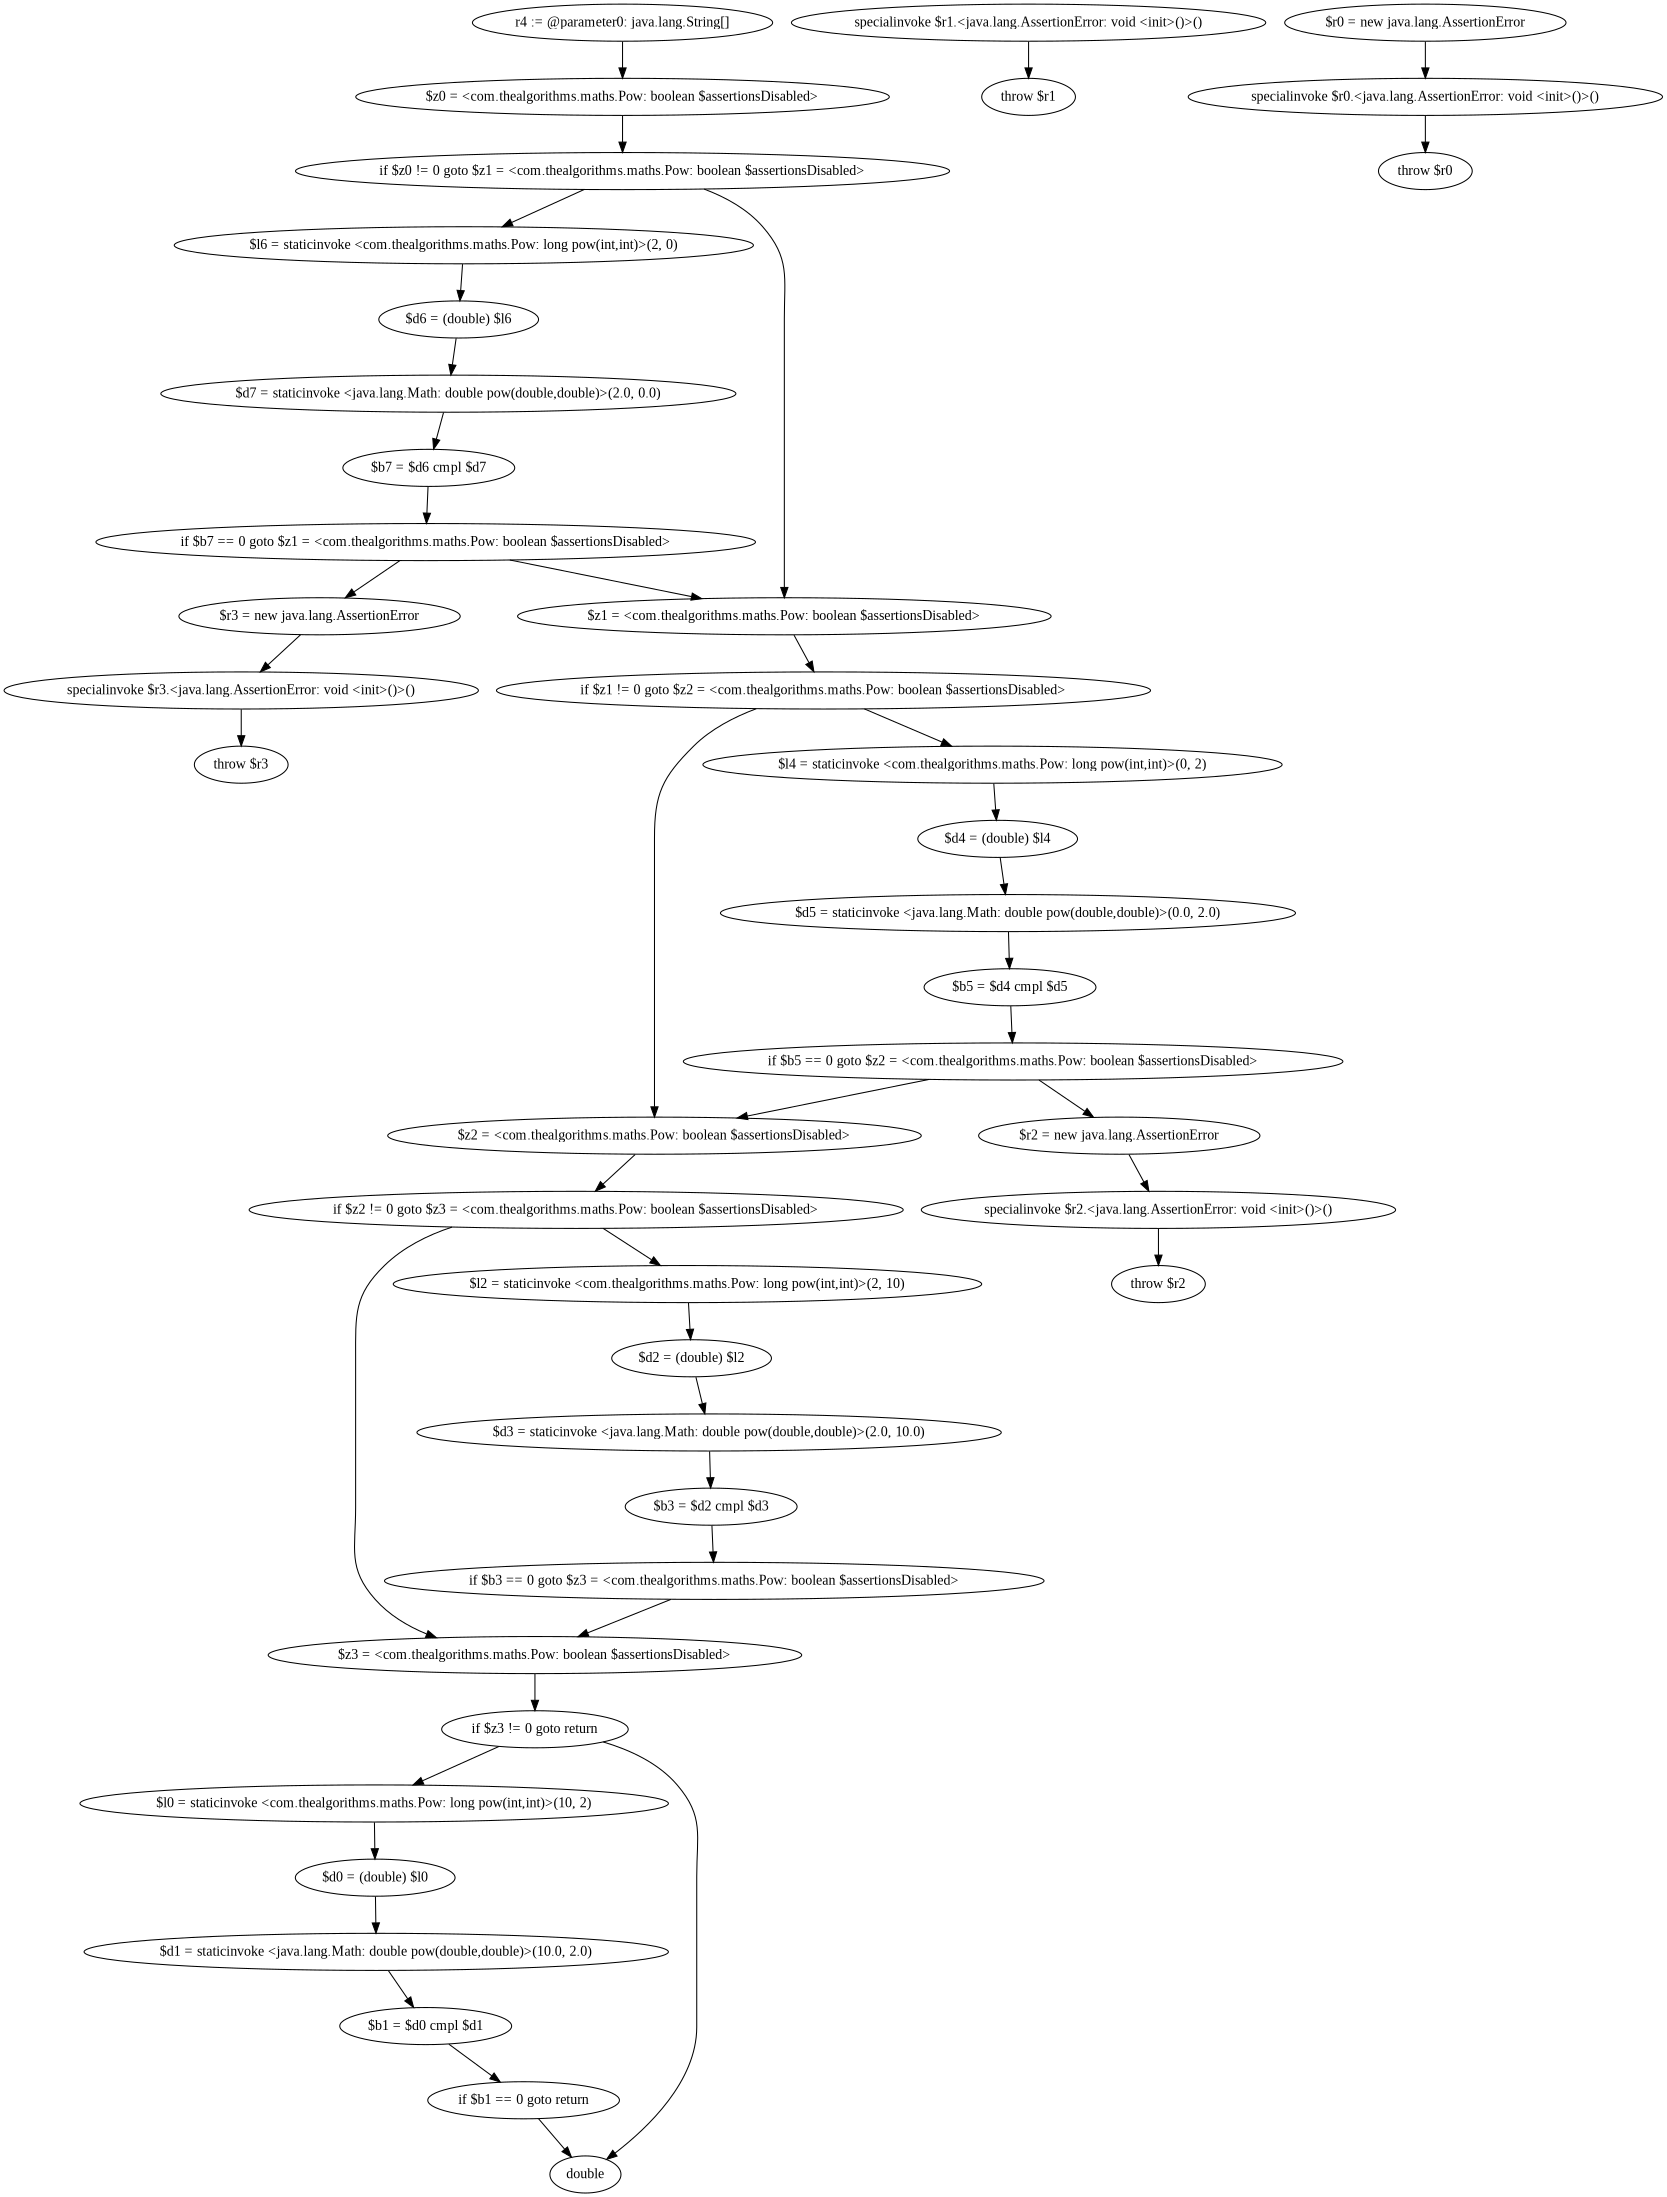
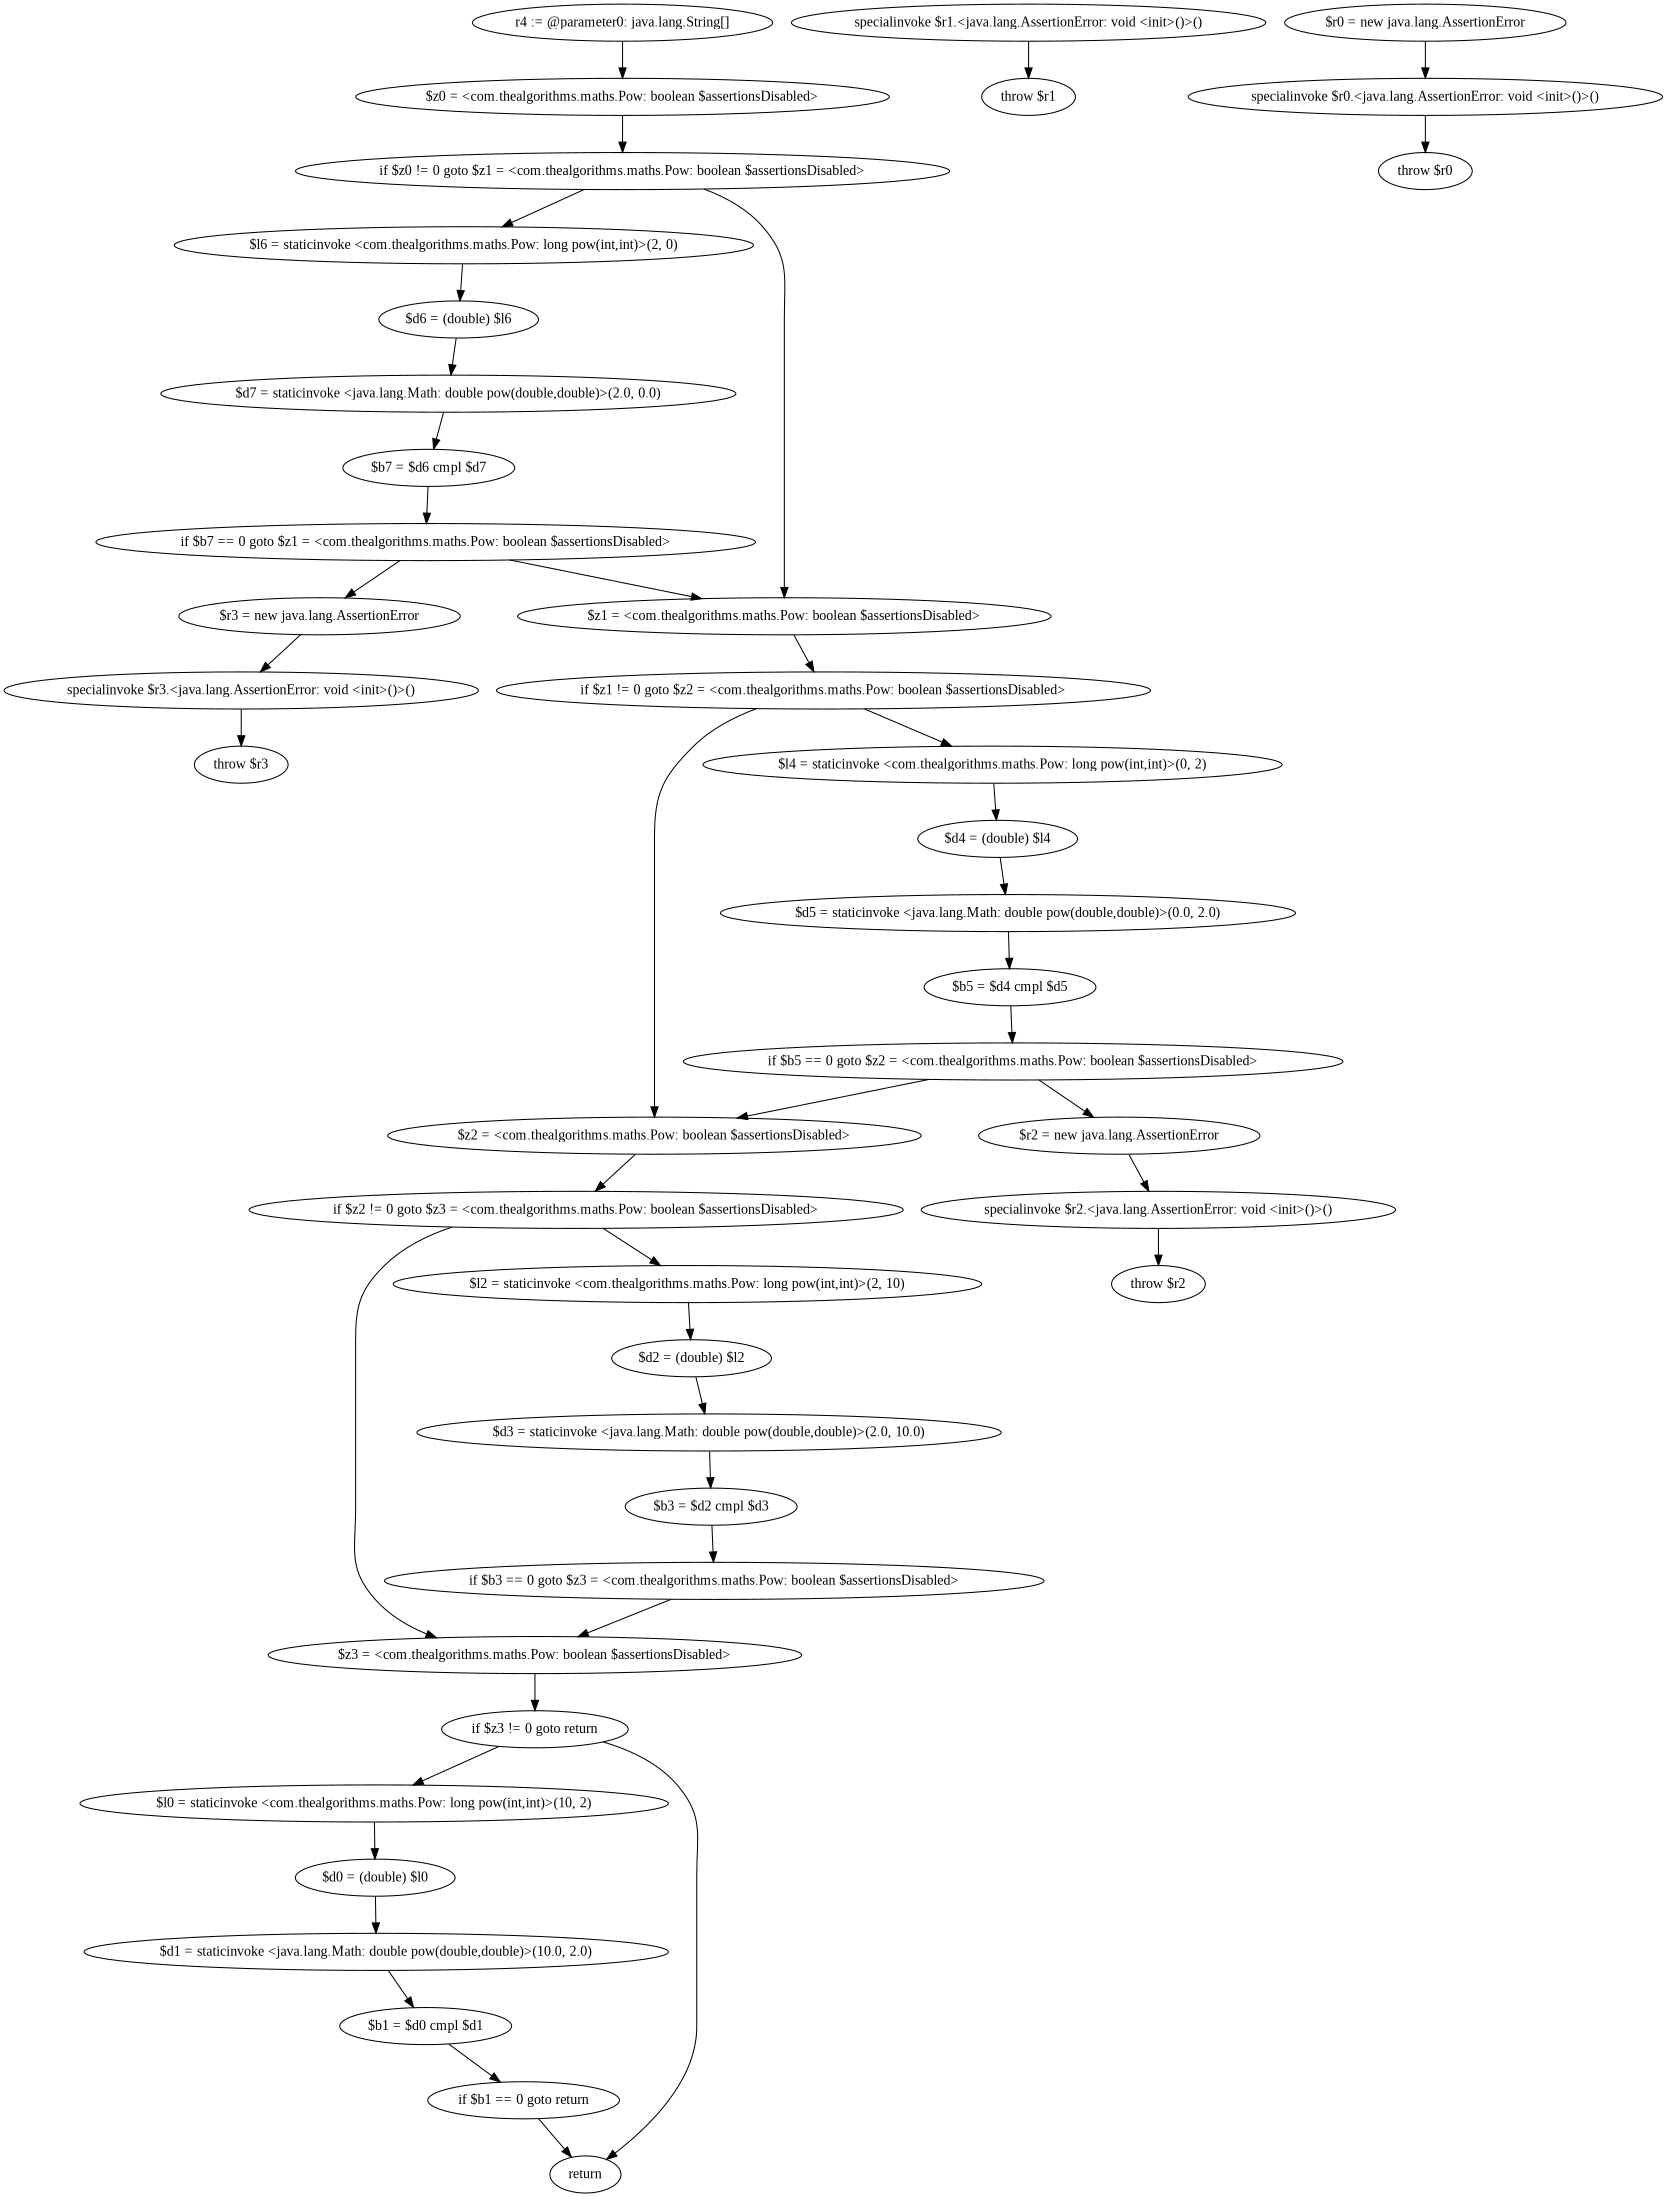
node "double": label "double" -> "return"
